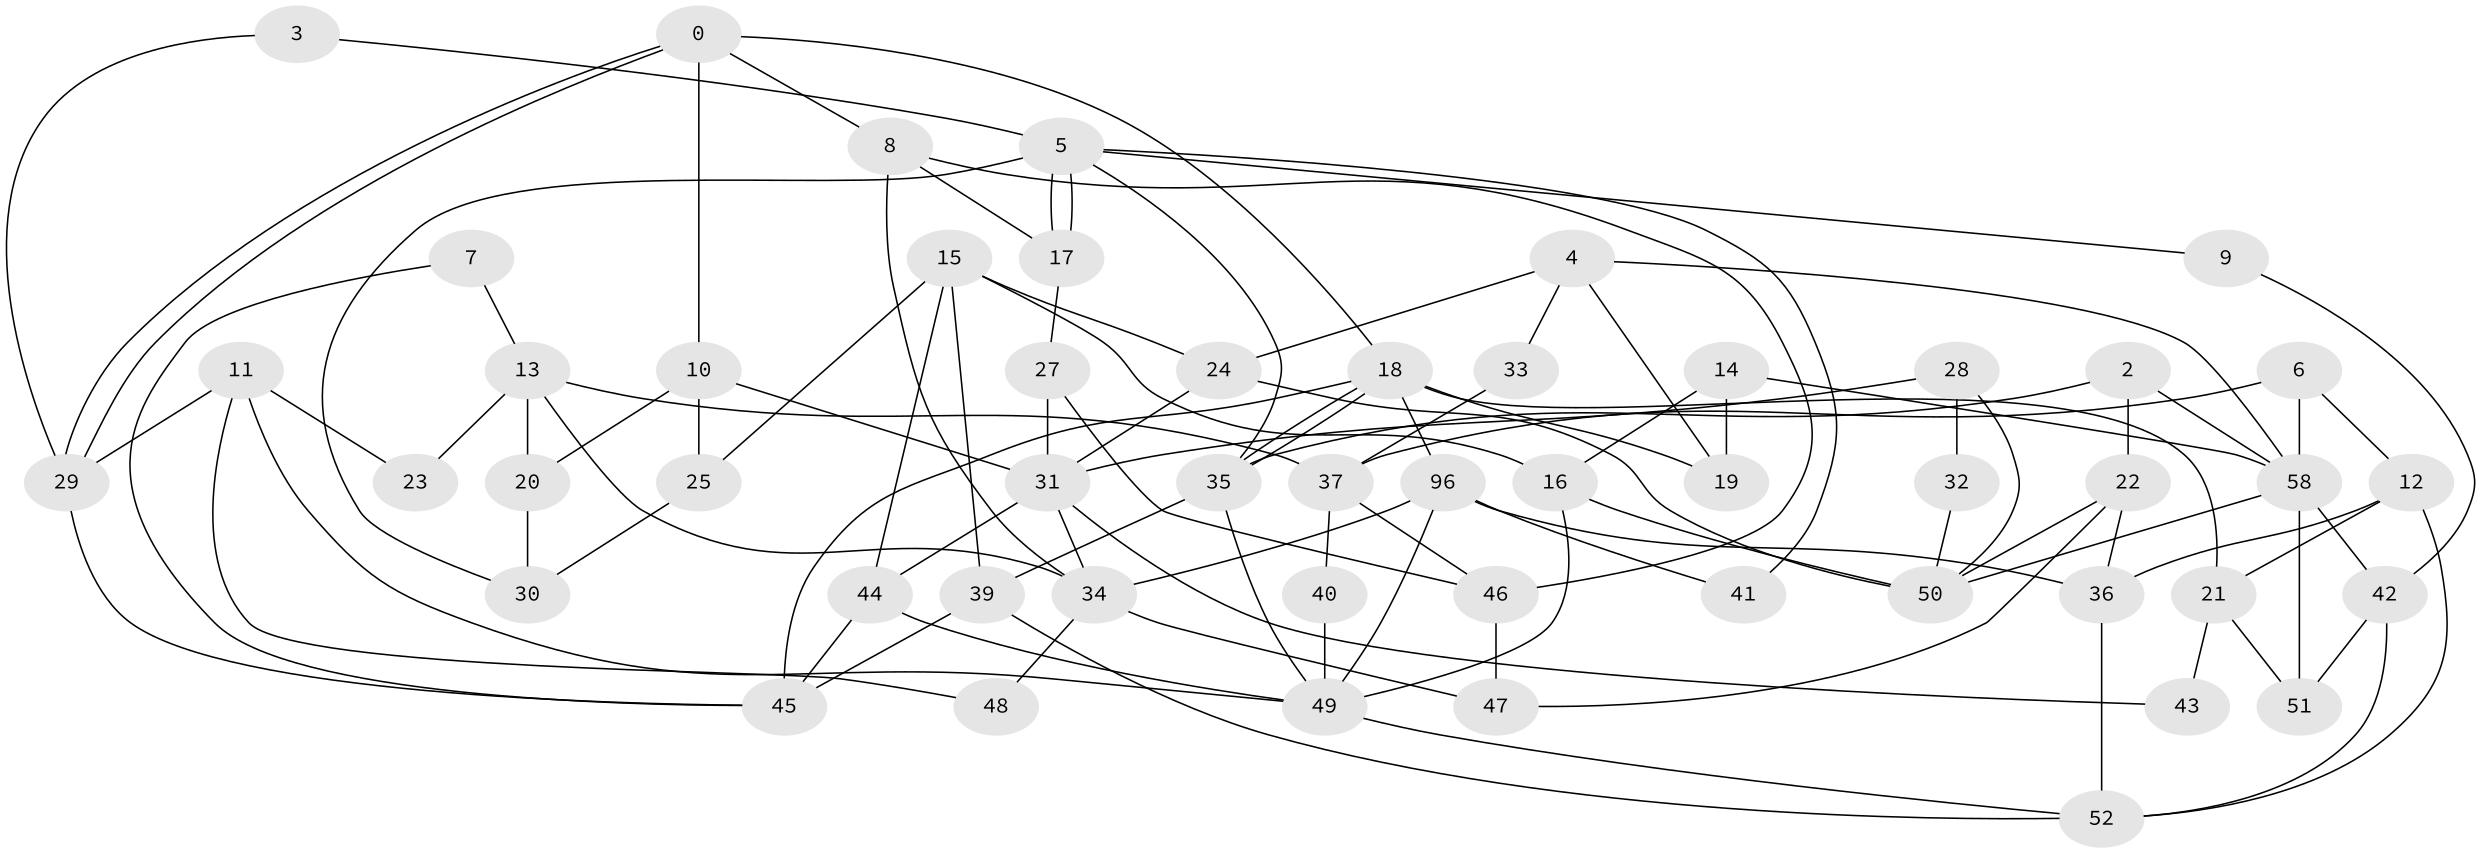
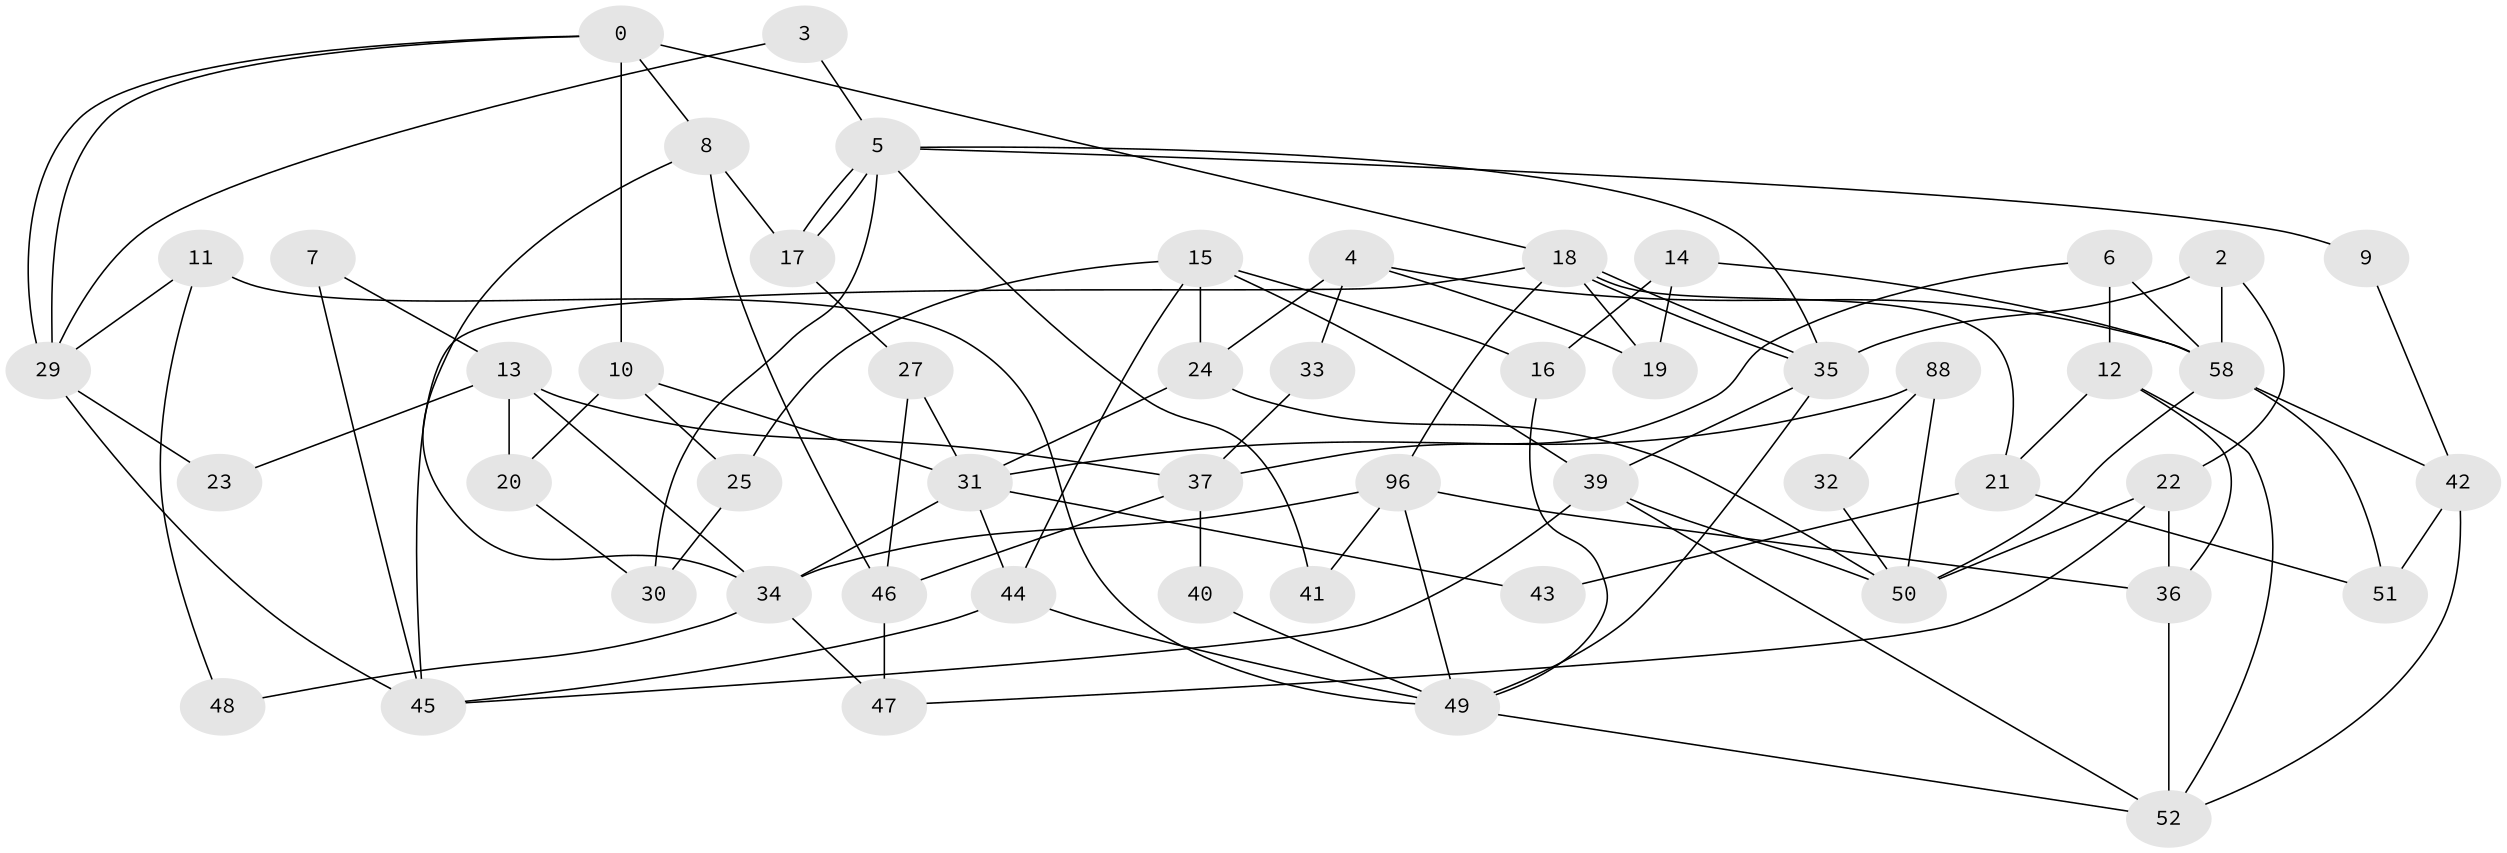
node "28": label "28" -> "88"
edge "11" -- "23": now "29" -- "23"
edge "16" -- "50": now "39" -- "50"
